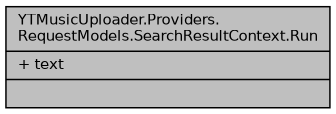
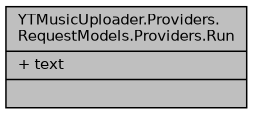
node "YTMusicUploader.Providers.": text "RequestModels.SearchResultContext.Run" -> "RequestModels.Providers.Run"
